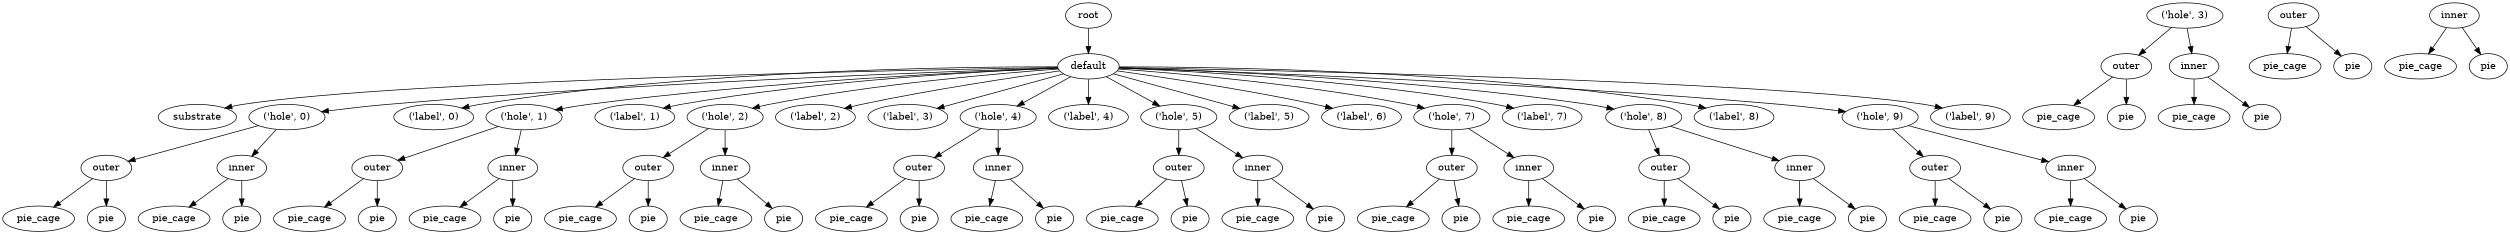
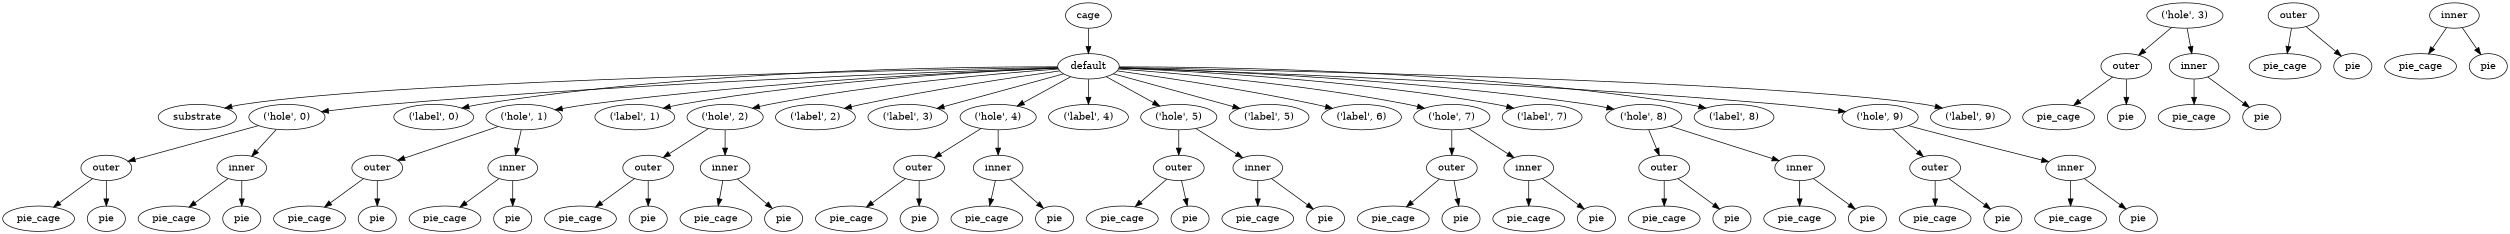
node "root": label "root" -> "cage"
